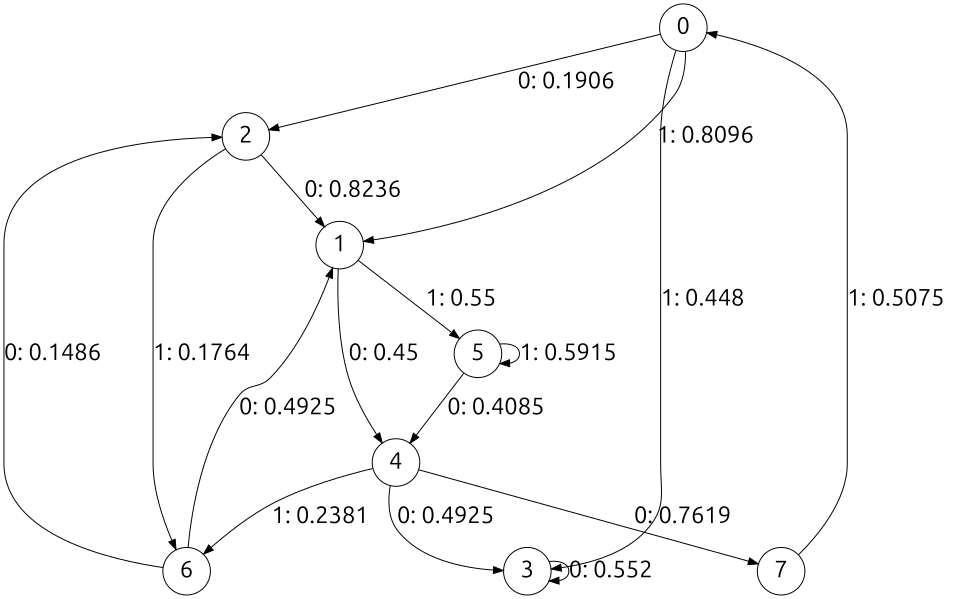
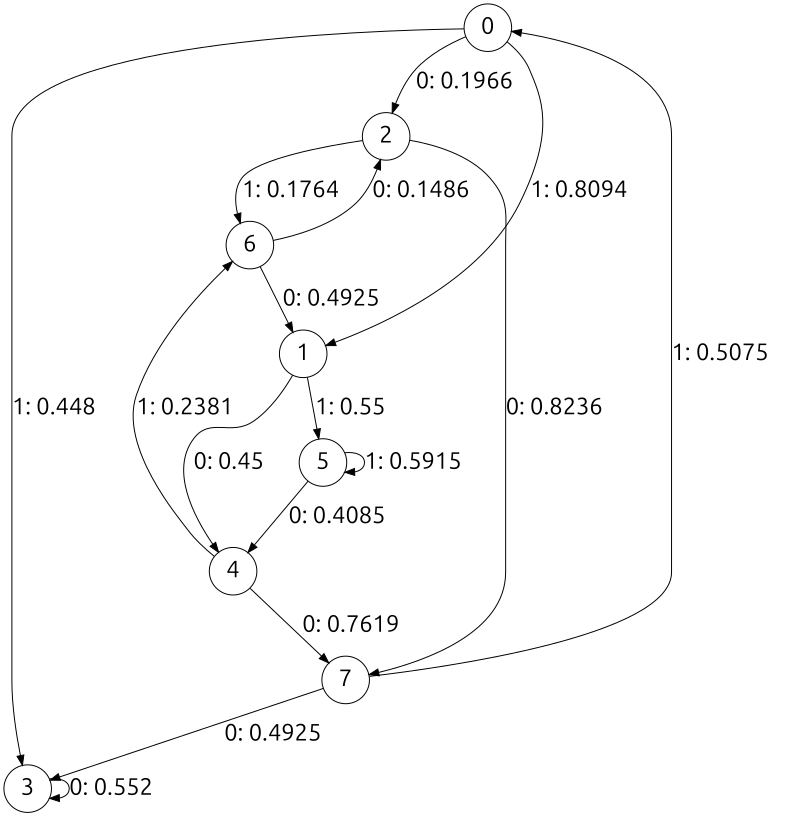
edge "0" -> "2": label "0: 0.1906   " -> "0: 0.1966   "
edge "0" -> "1": label "1: 0.8096   " -> "1: 0.8094   "
edge "2" -> "1": now "2" -> "7"
edge "4" -> "3": now "7" -> "3"
